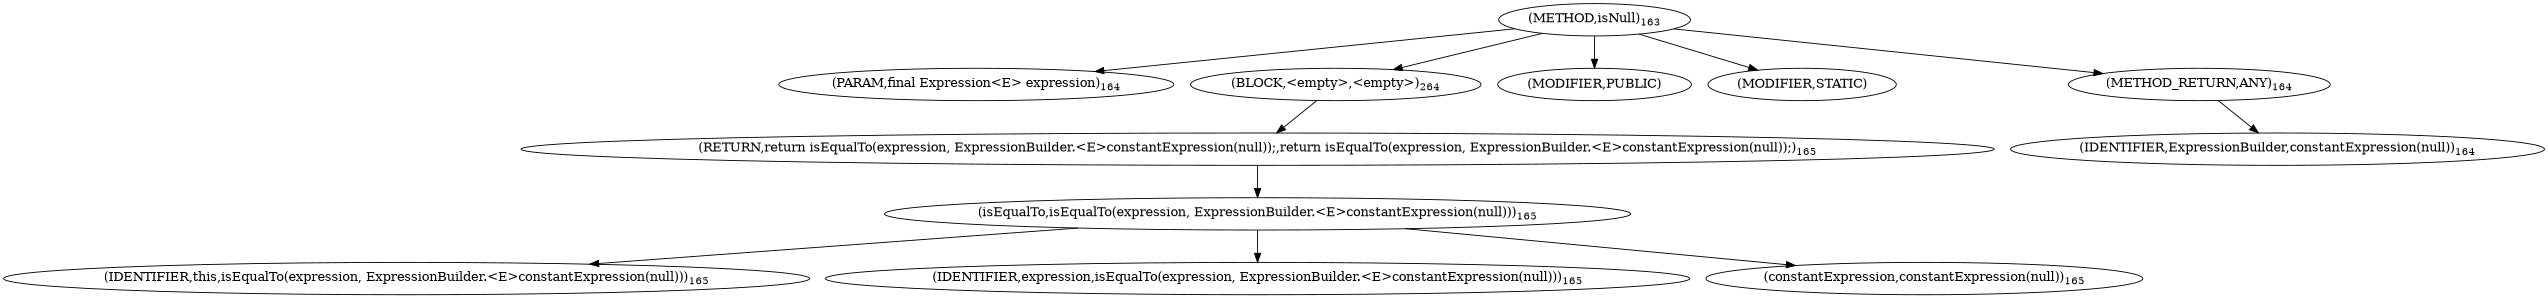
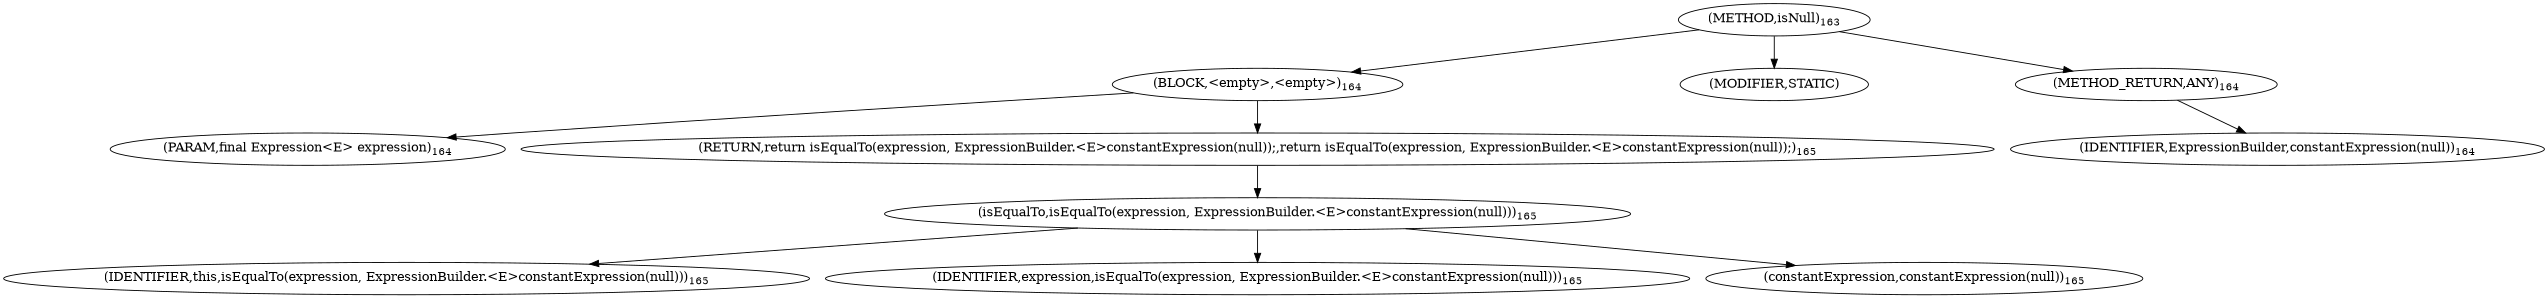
edge "(METHOD,isNull)" -> "(PARAM,final Expression<E> expression)": now "(BLOCK,<empty>,<empty>)" -> "(PARAM,final Expression<E> expression)"
node "(BLOCK,<empty>,<empty>)": text "264" -> "164"
node "(MODIFIER,PUBLIC)": removed
